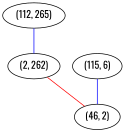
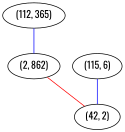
node "(112, 265)": label "(112, 265)" -> "(112, 365)"
node "(2, 262)": label "(2, 262)" -> "(2, 862)"
node "(46, 2)": label "(46, 2)" -> "(42, 2)"
